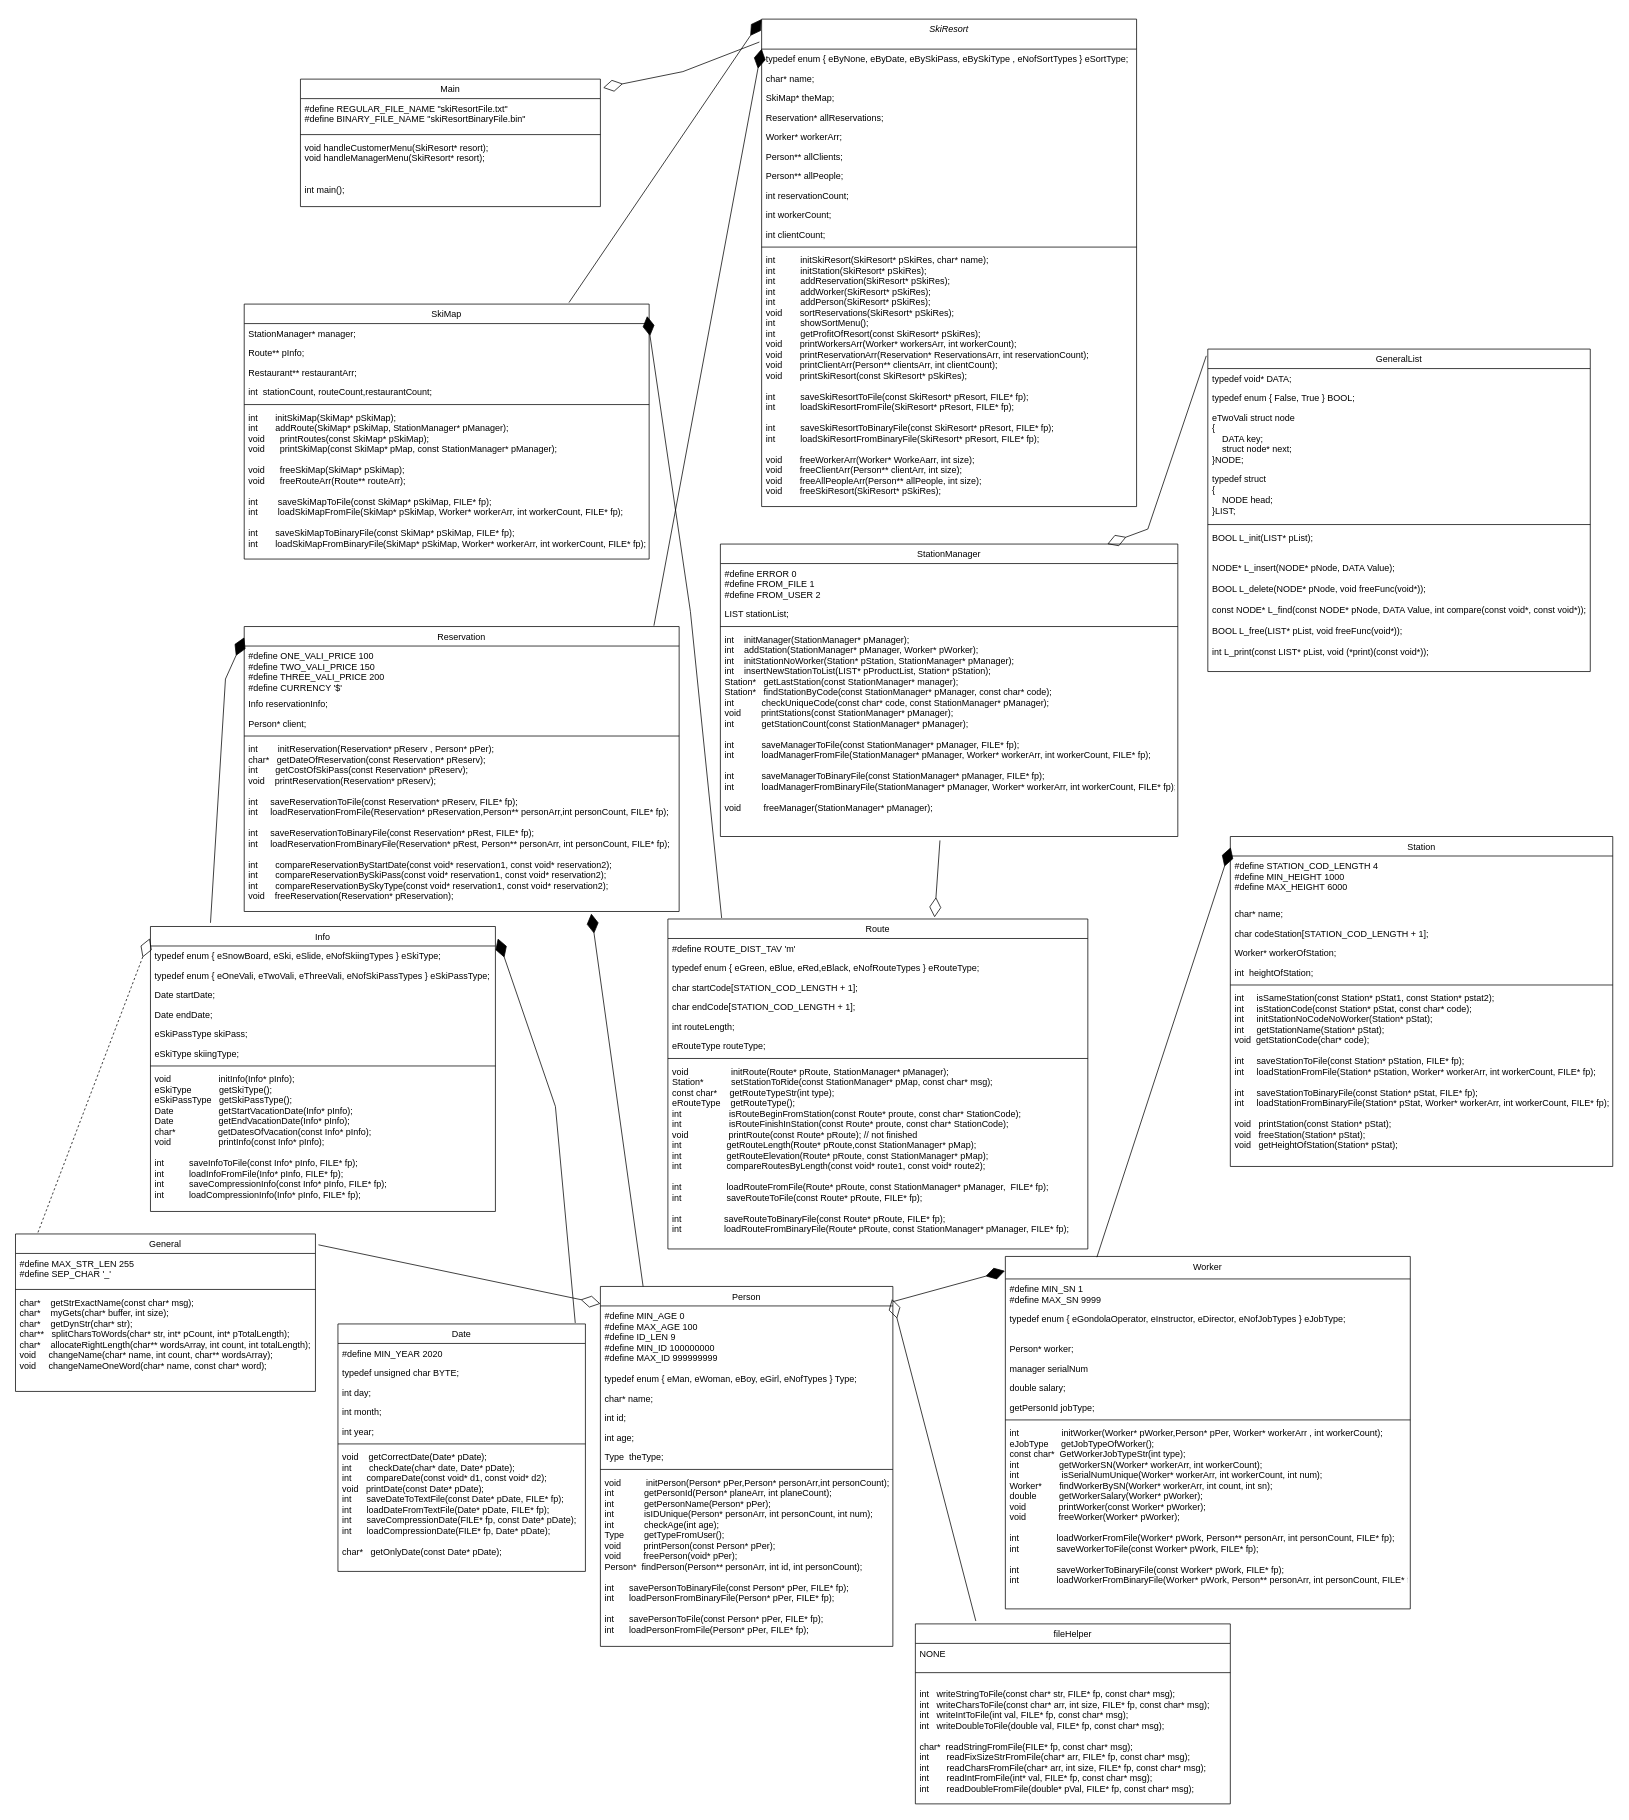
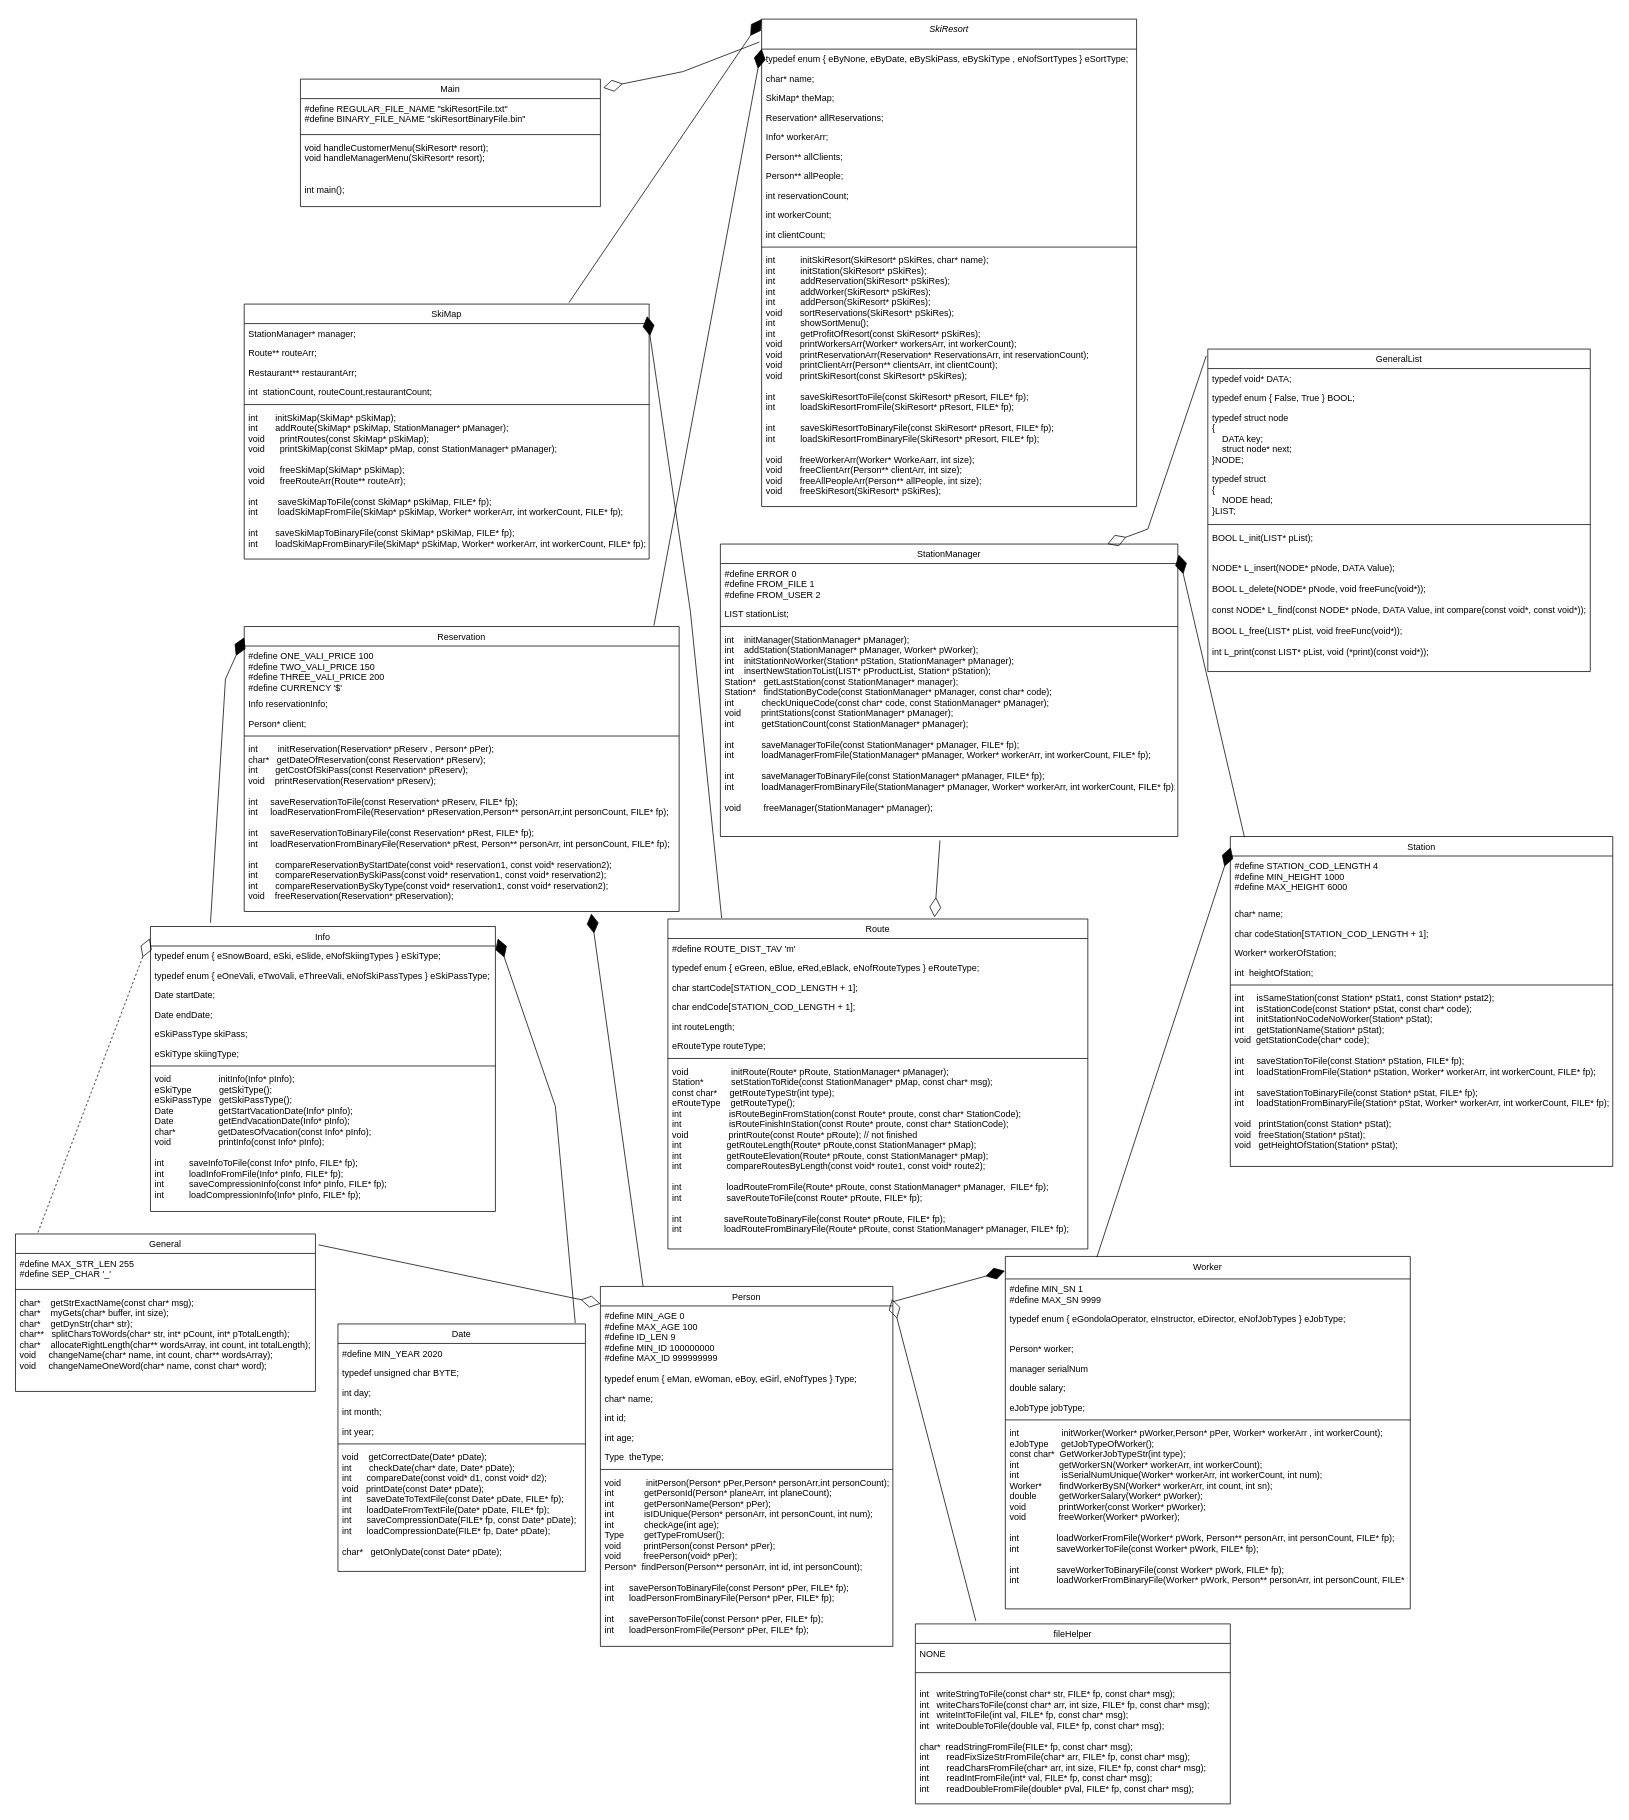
node "Worker* workerArr;": label "Worker* workerArr;" -> "Info* workerArr;"
node "Route** pInfo;": label "Route** pInfo;" -> "Route** routeArr;"
node "eTwoVali struct node { DATA key; struct node* next; }NODE;": label "eTwoVali struct node { DATA key; struct node* next; }NODE;" -> "typedef struct node { DATA key; struct node* next; }NODE;"
edge "Station" -> "StationManager": added
node "getPersonId jobType;": label "getPersonId jobType;" -> "eJobType jobType;"
